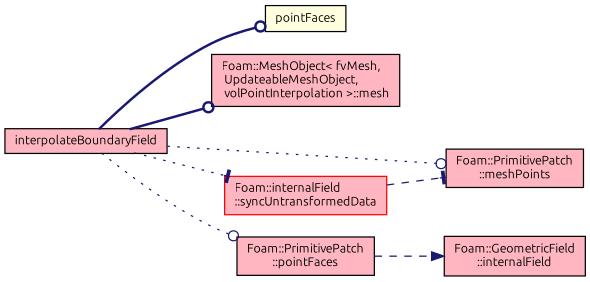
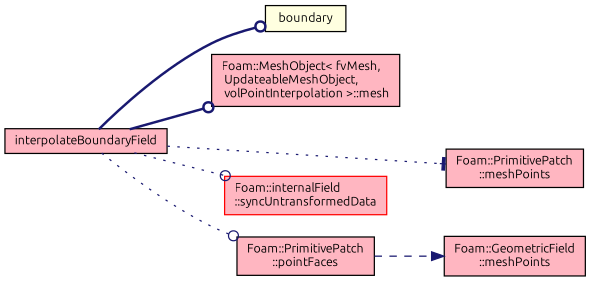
node "pointFaces": label "pointFaces" -> "boundary"
edge "interpolateBoundaryField" -> "Foam::PrimitivePatch ::meshPoints": arrowhead odot -> tee
edge "interpolateBoundaryField" -> "Foam::internalField ::syncUntransformedData": arrowhead tee -> odot
edge "Foam::internalField ::syncUntransformedData" -> "Foam::PrimitivePatch ::meshPoints": removed
node "Foam::GeometricField ::internalField": label "Foam::GeometricField ::internalField" -> "Foam::GeometricField ::meshPoints"
